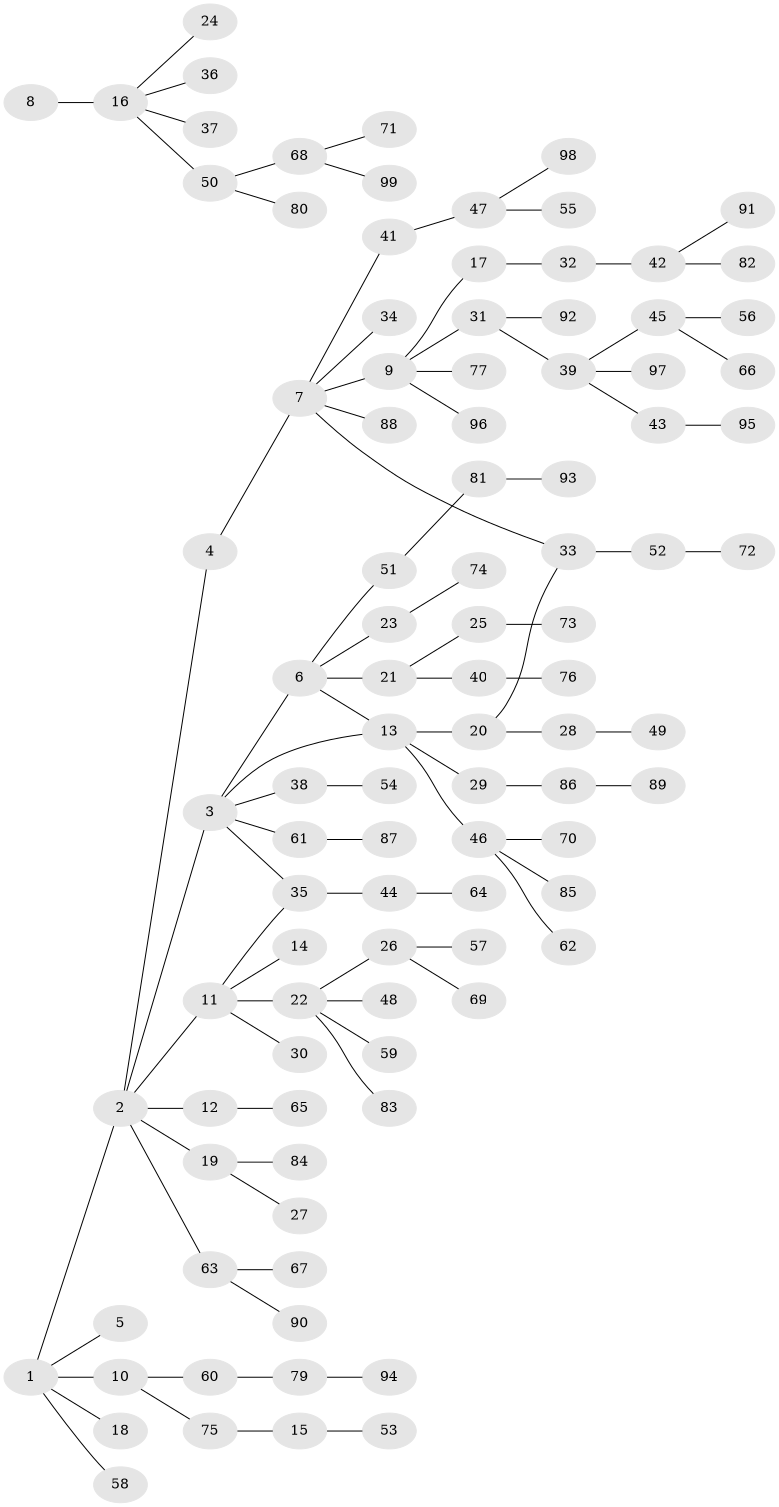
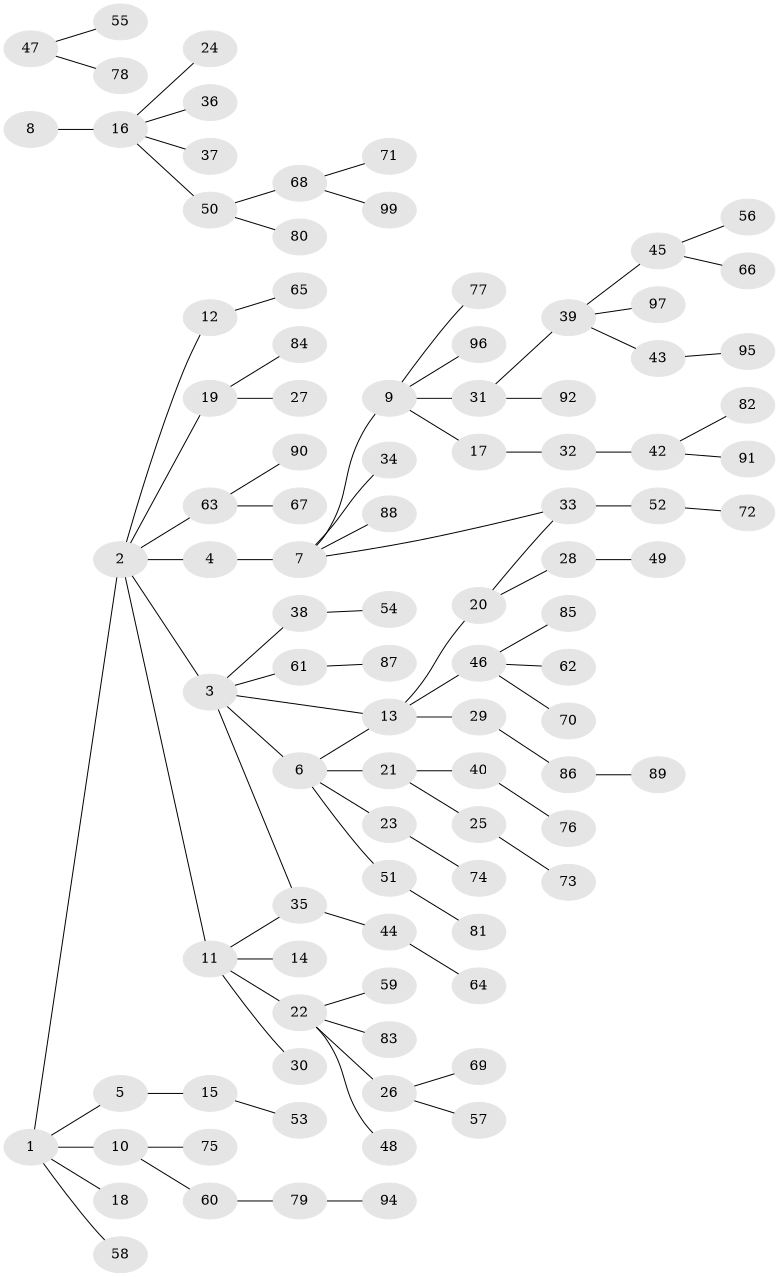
node "98": label "98" -> "78"
node "41": removed
node "93": removed
edge "75" -- "15": now "5" -- "15"
